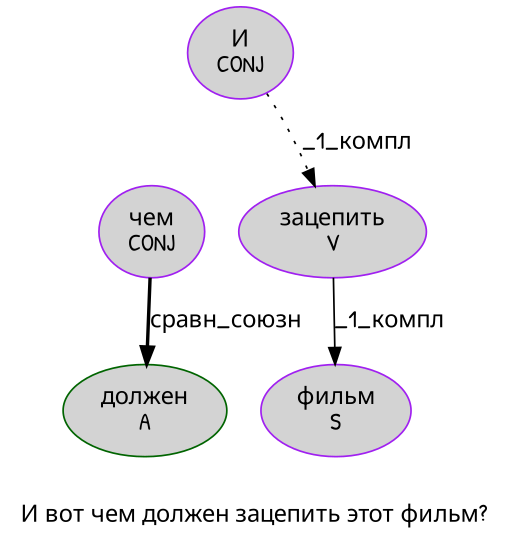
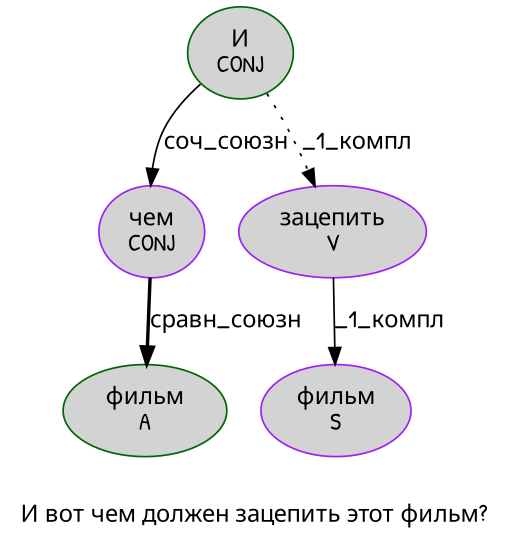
node "И CONJ": color purple -> darkgreen
edge "И CONJ" -> "чем CONJ": added, label "соч_союзн"
node "должен A": label "должен A" -> "фильм A"
